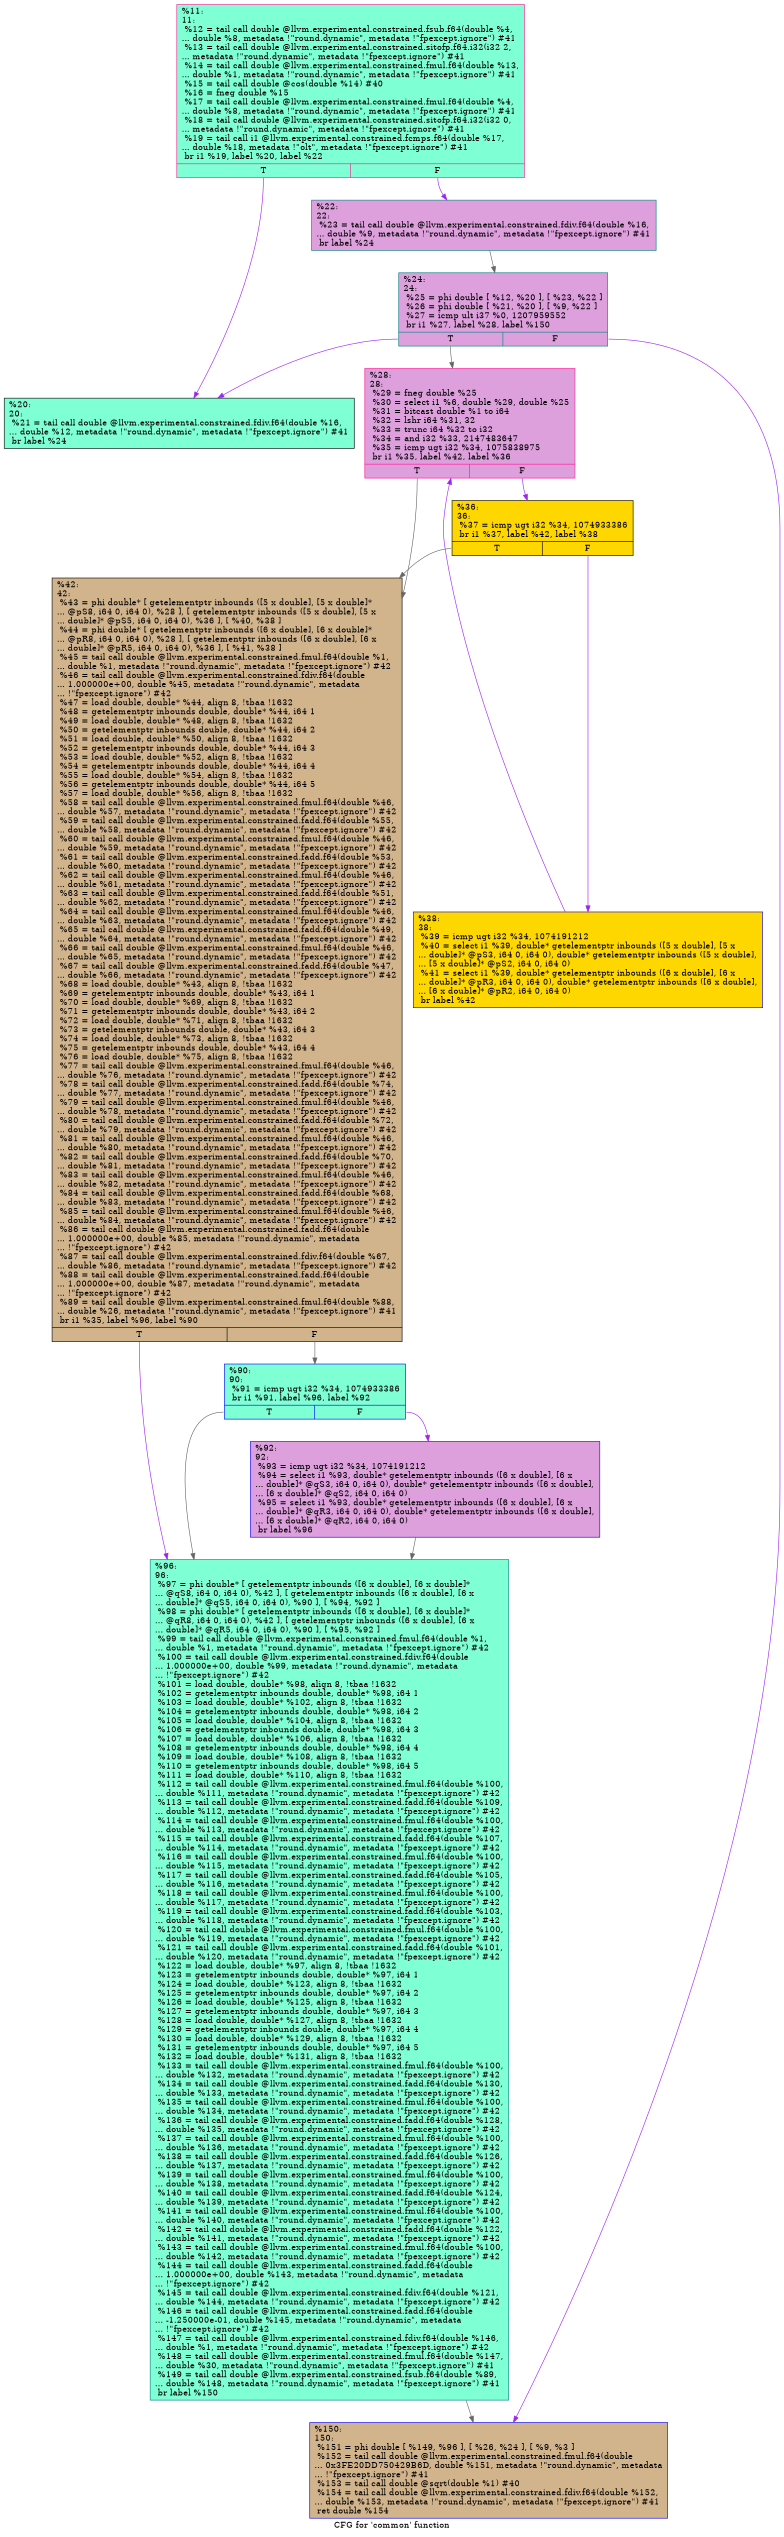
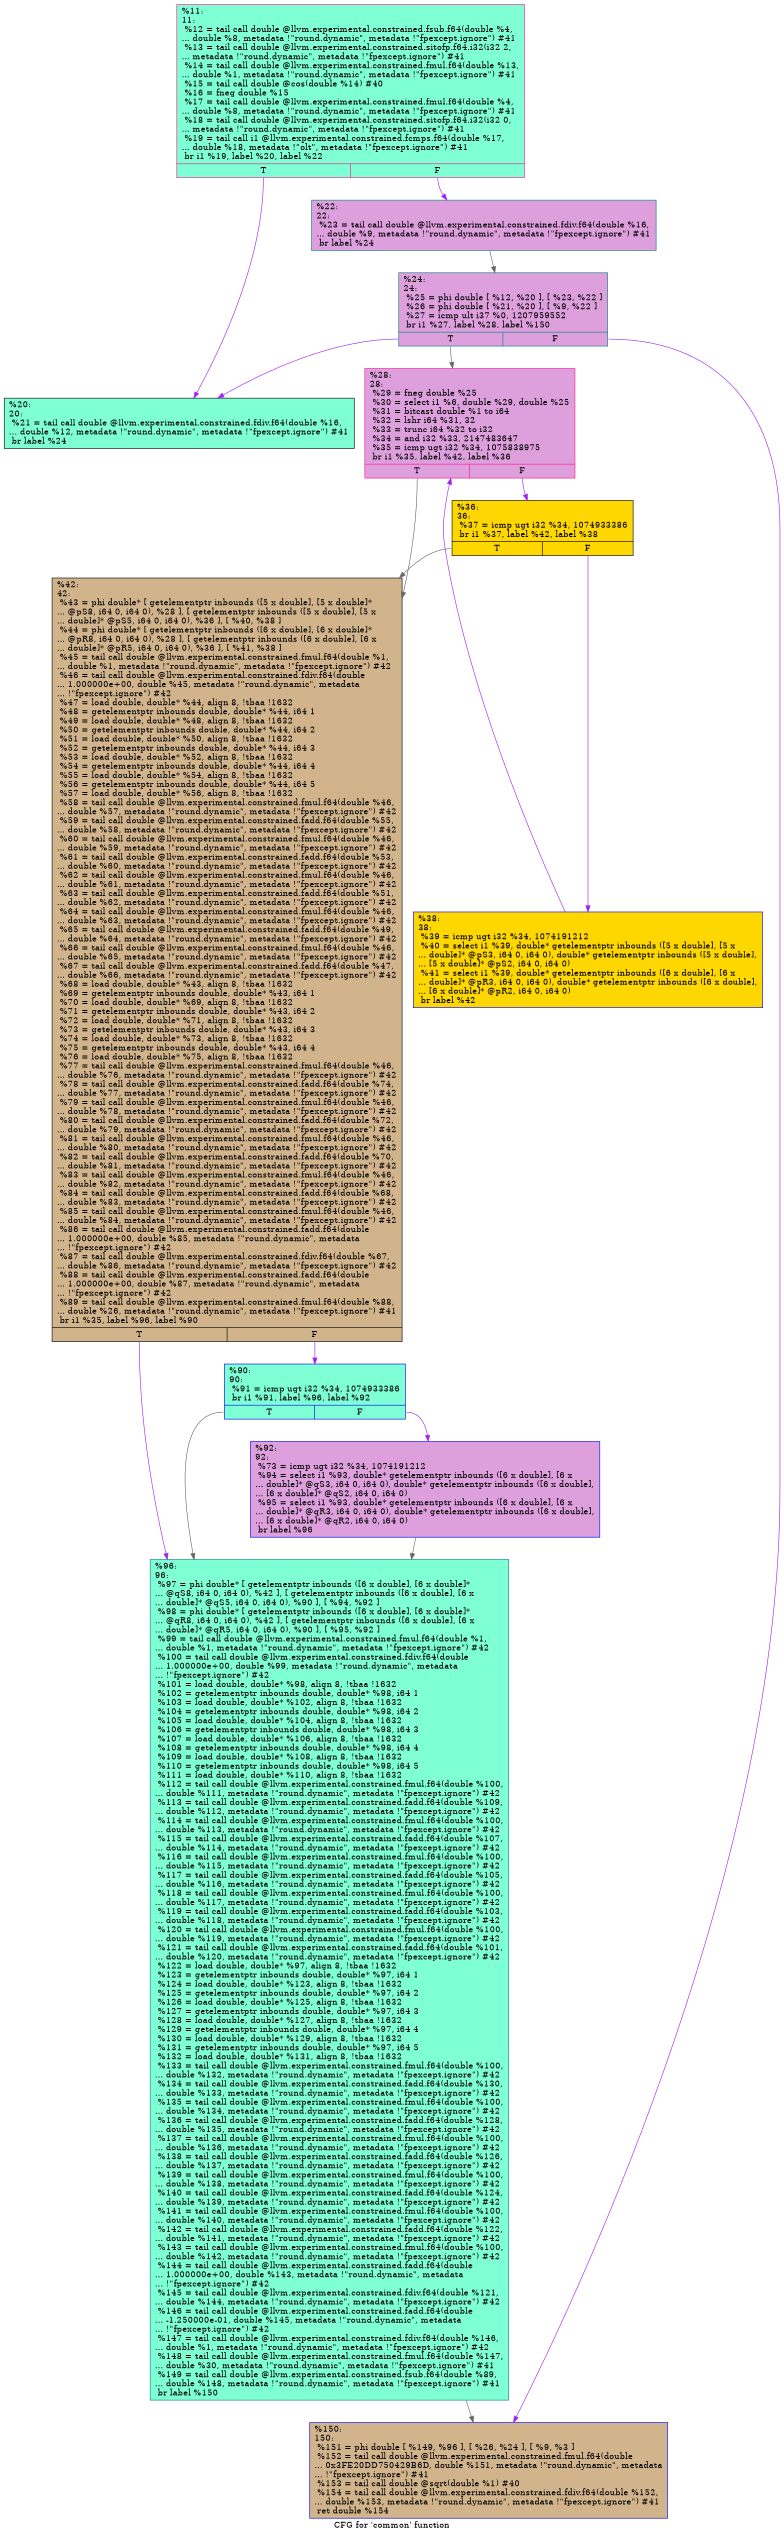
edge "%42:" -> "%90:": color gray40 -> purple
node "%92:": text "%93 = icmp ugt i32 %34, 1074191212" -> "%73 = icmp ugt i32 %34, 1074191212"
